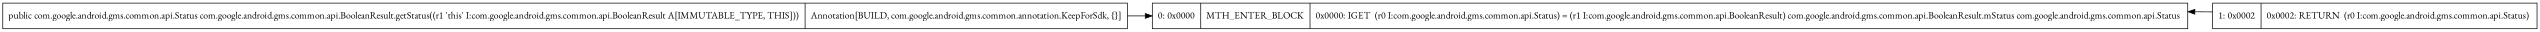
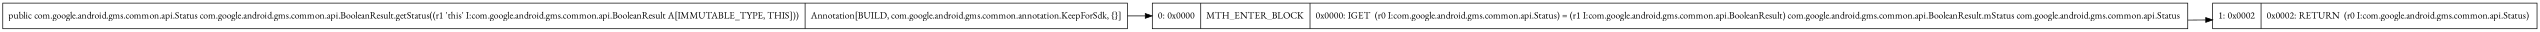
edge "1: 0x0002" -> "0: 0x0000": reversed
